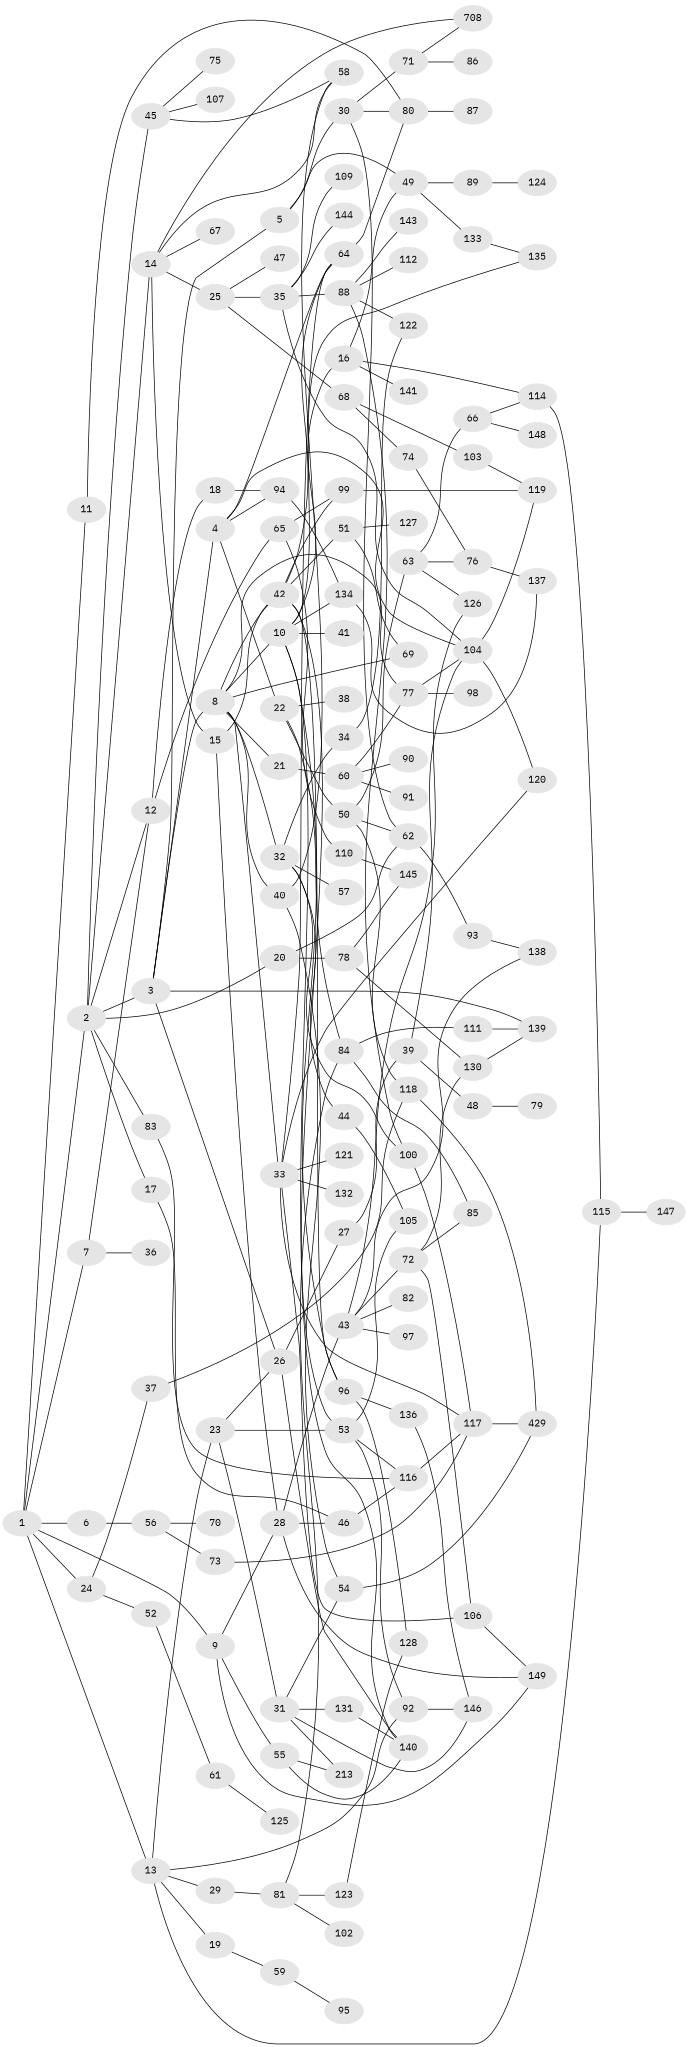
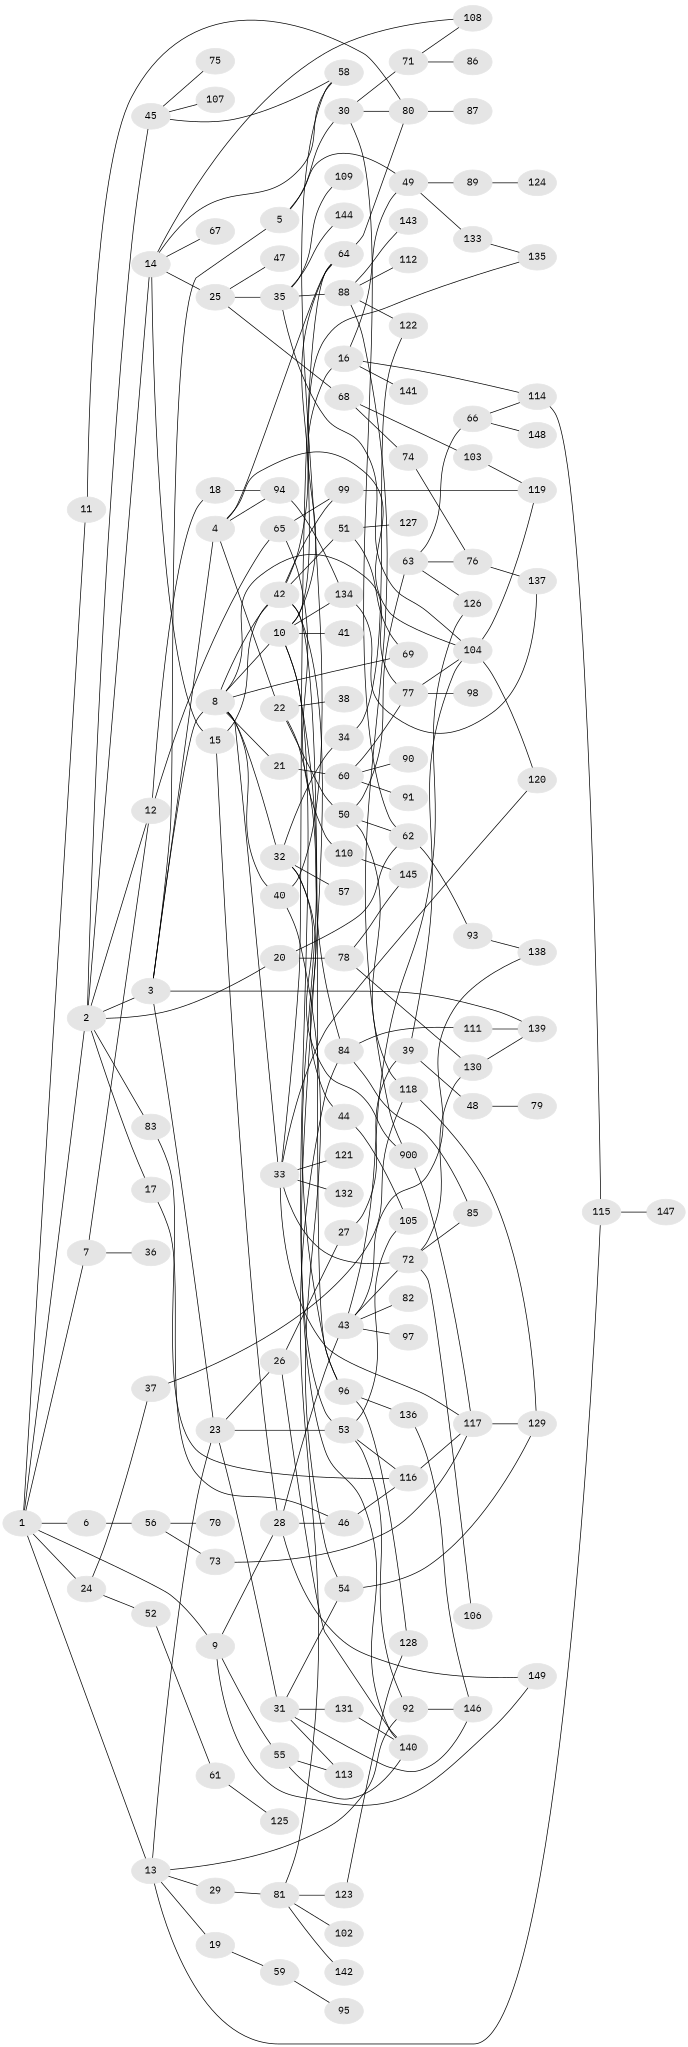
node "708": label "708" -> "108"
node "100": label "100" -> "900"
edge "3" -- "26": now "3" -- "23"
node "429": label "429" -> "129"
edge "33" -- "106": now "33" -- "72"
edge "106" -- "149": removed
node "213": label "213" -> "113"
node "142": added
